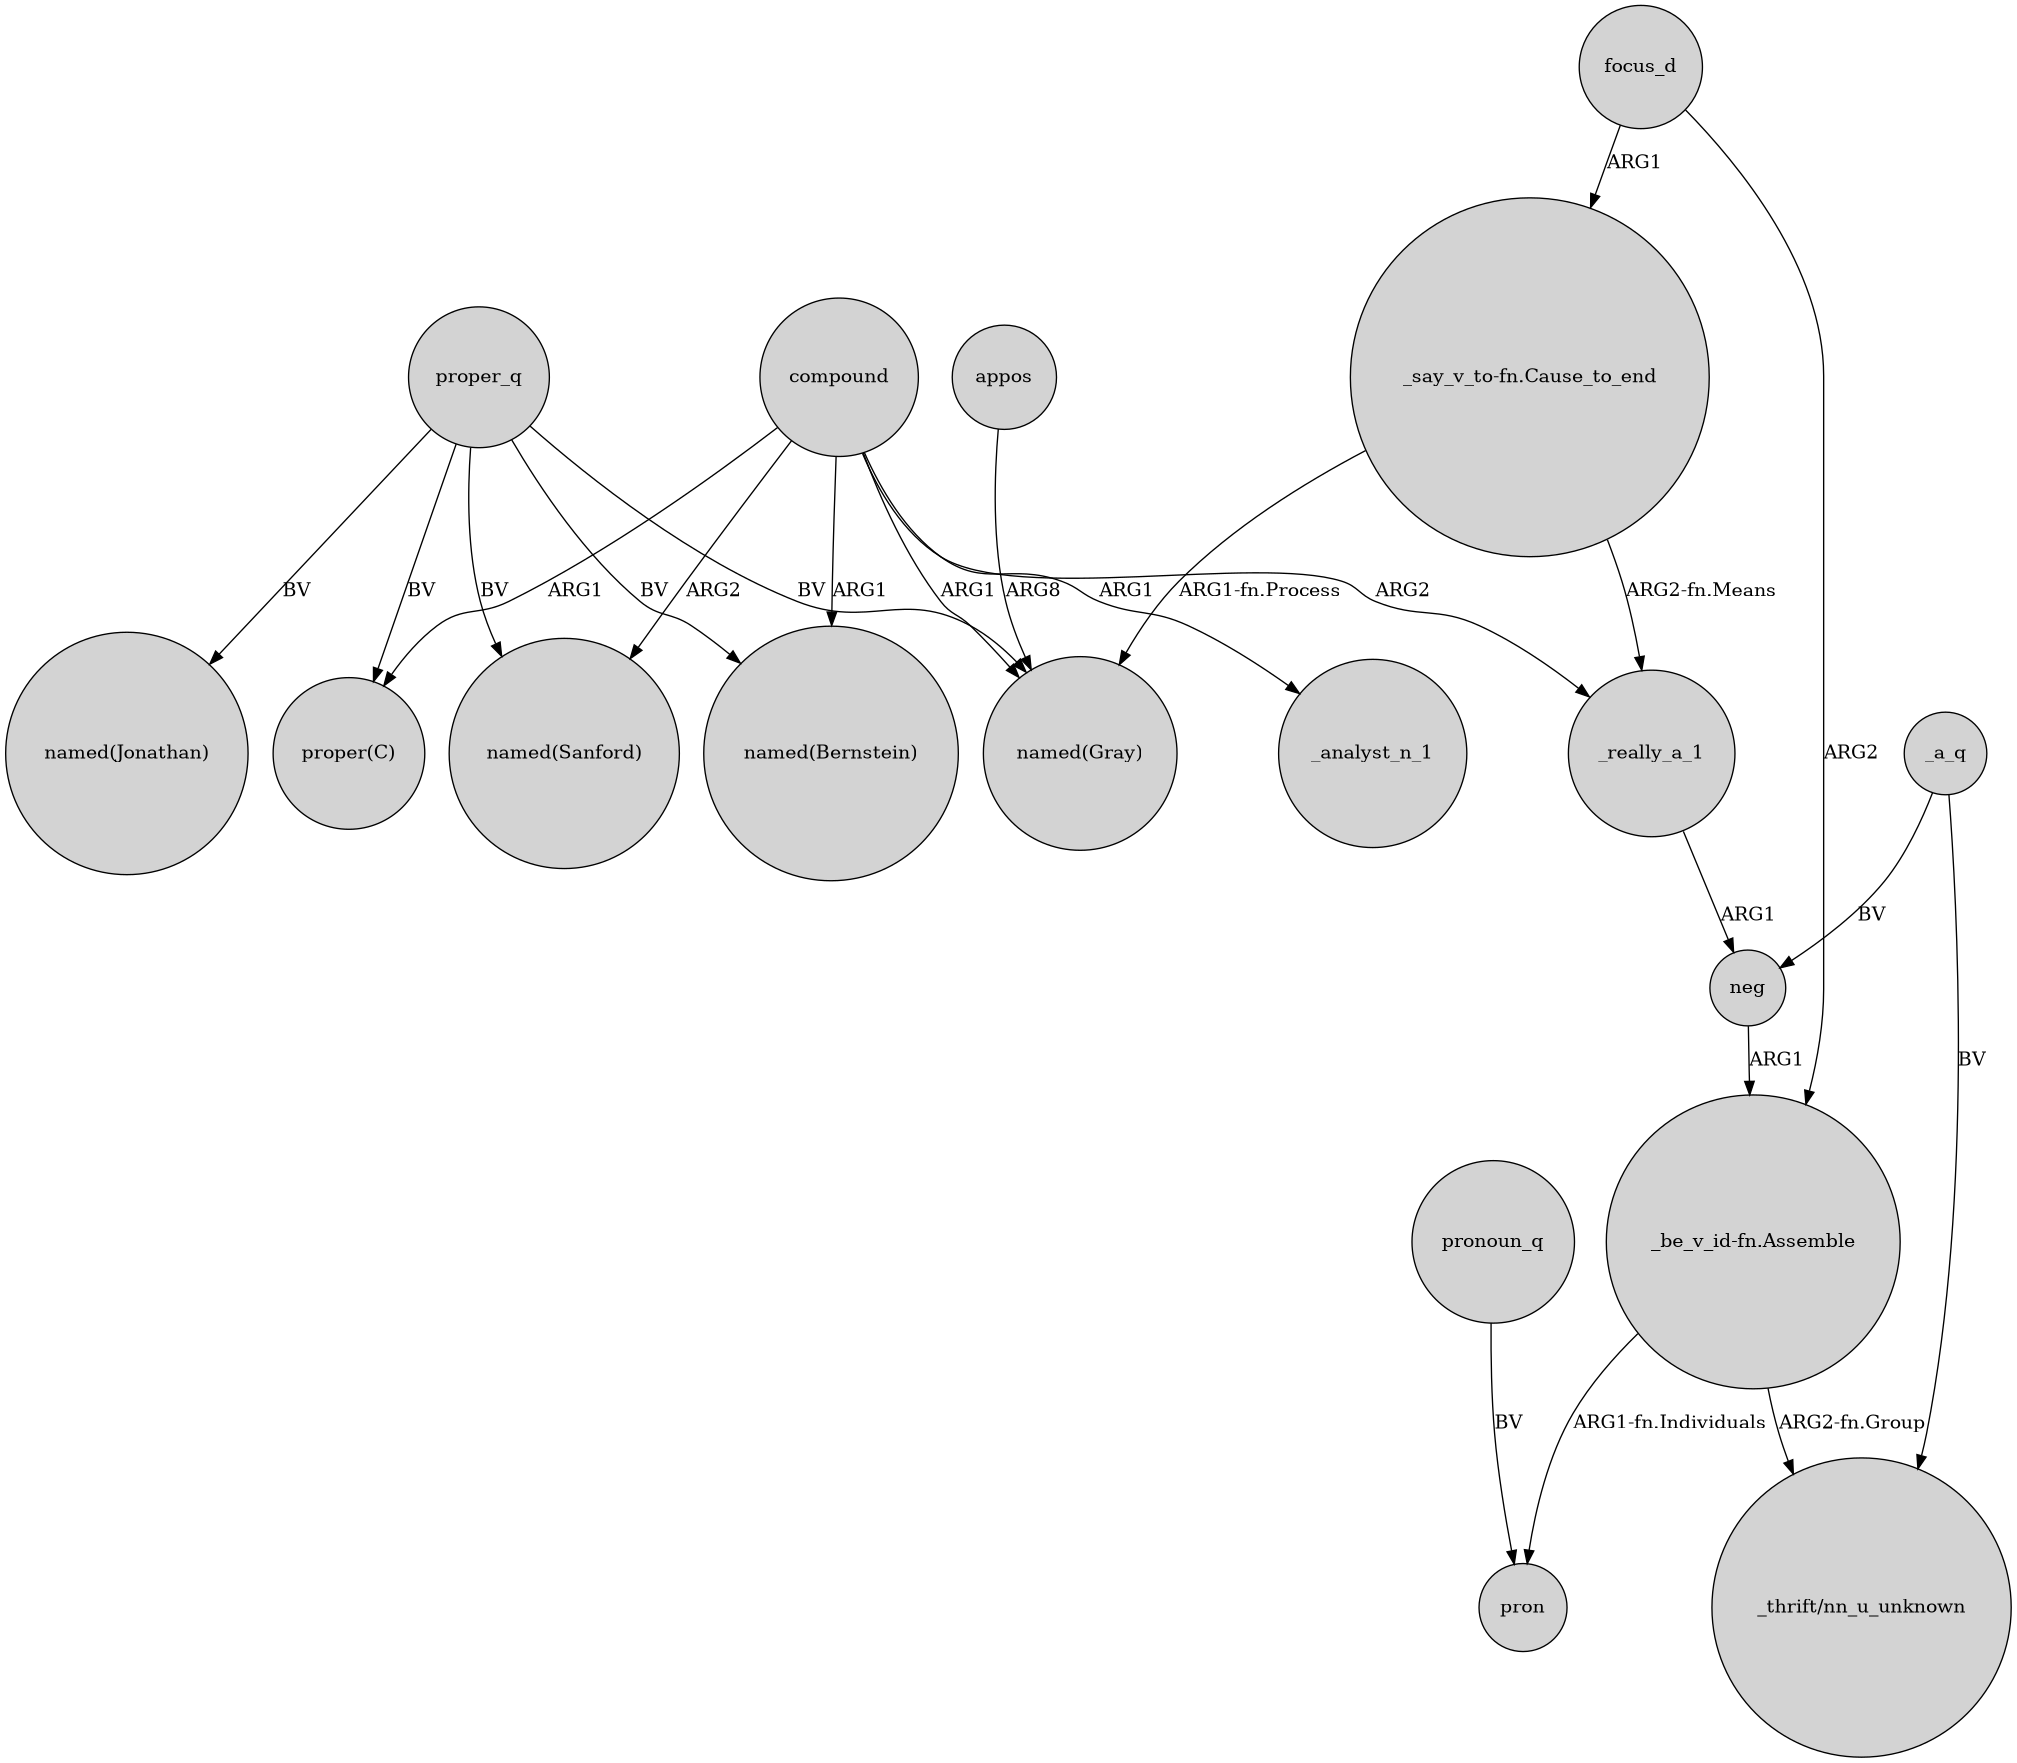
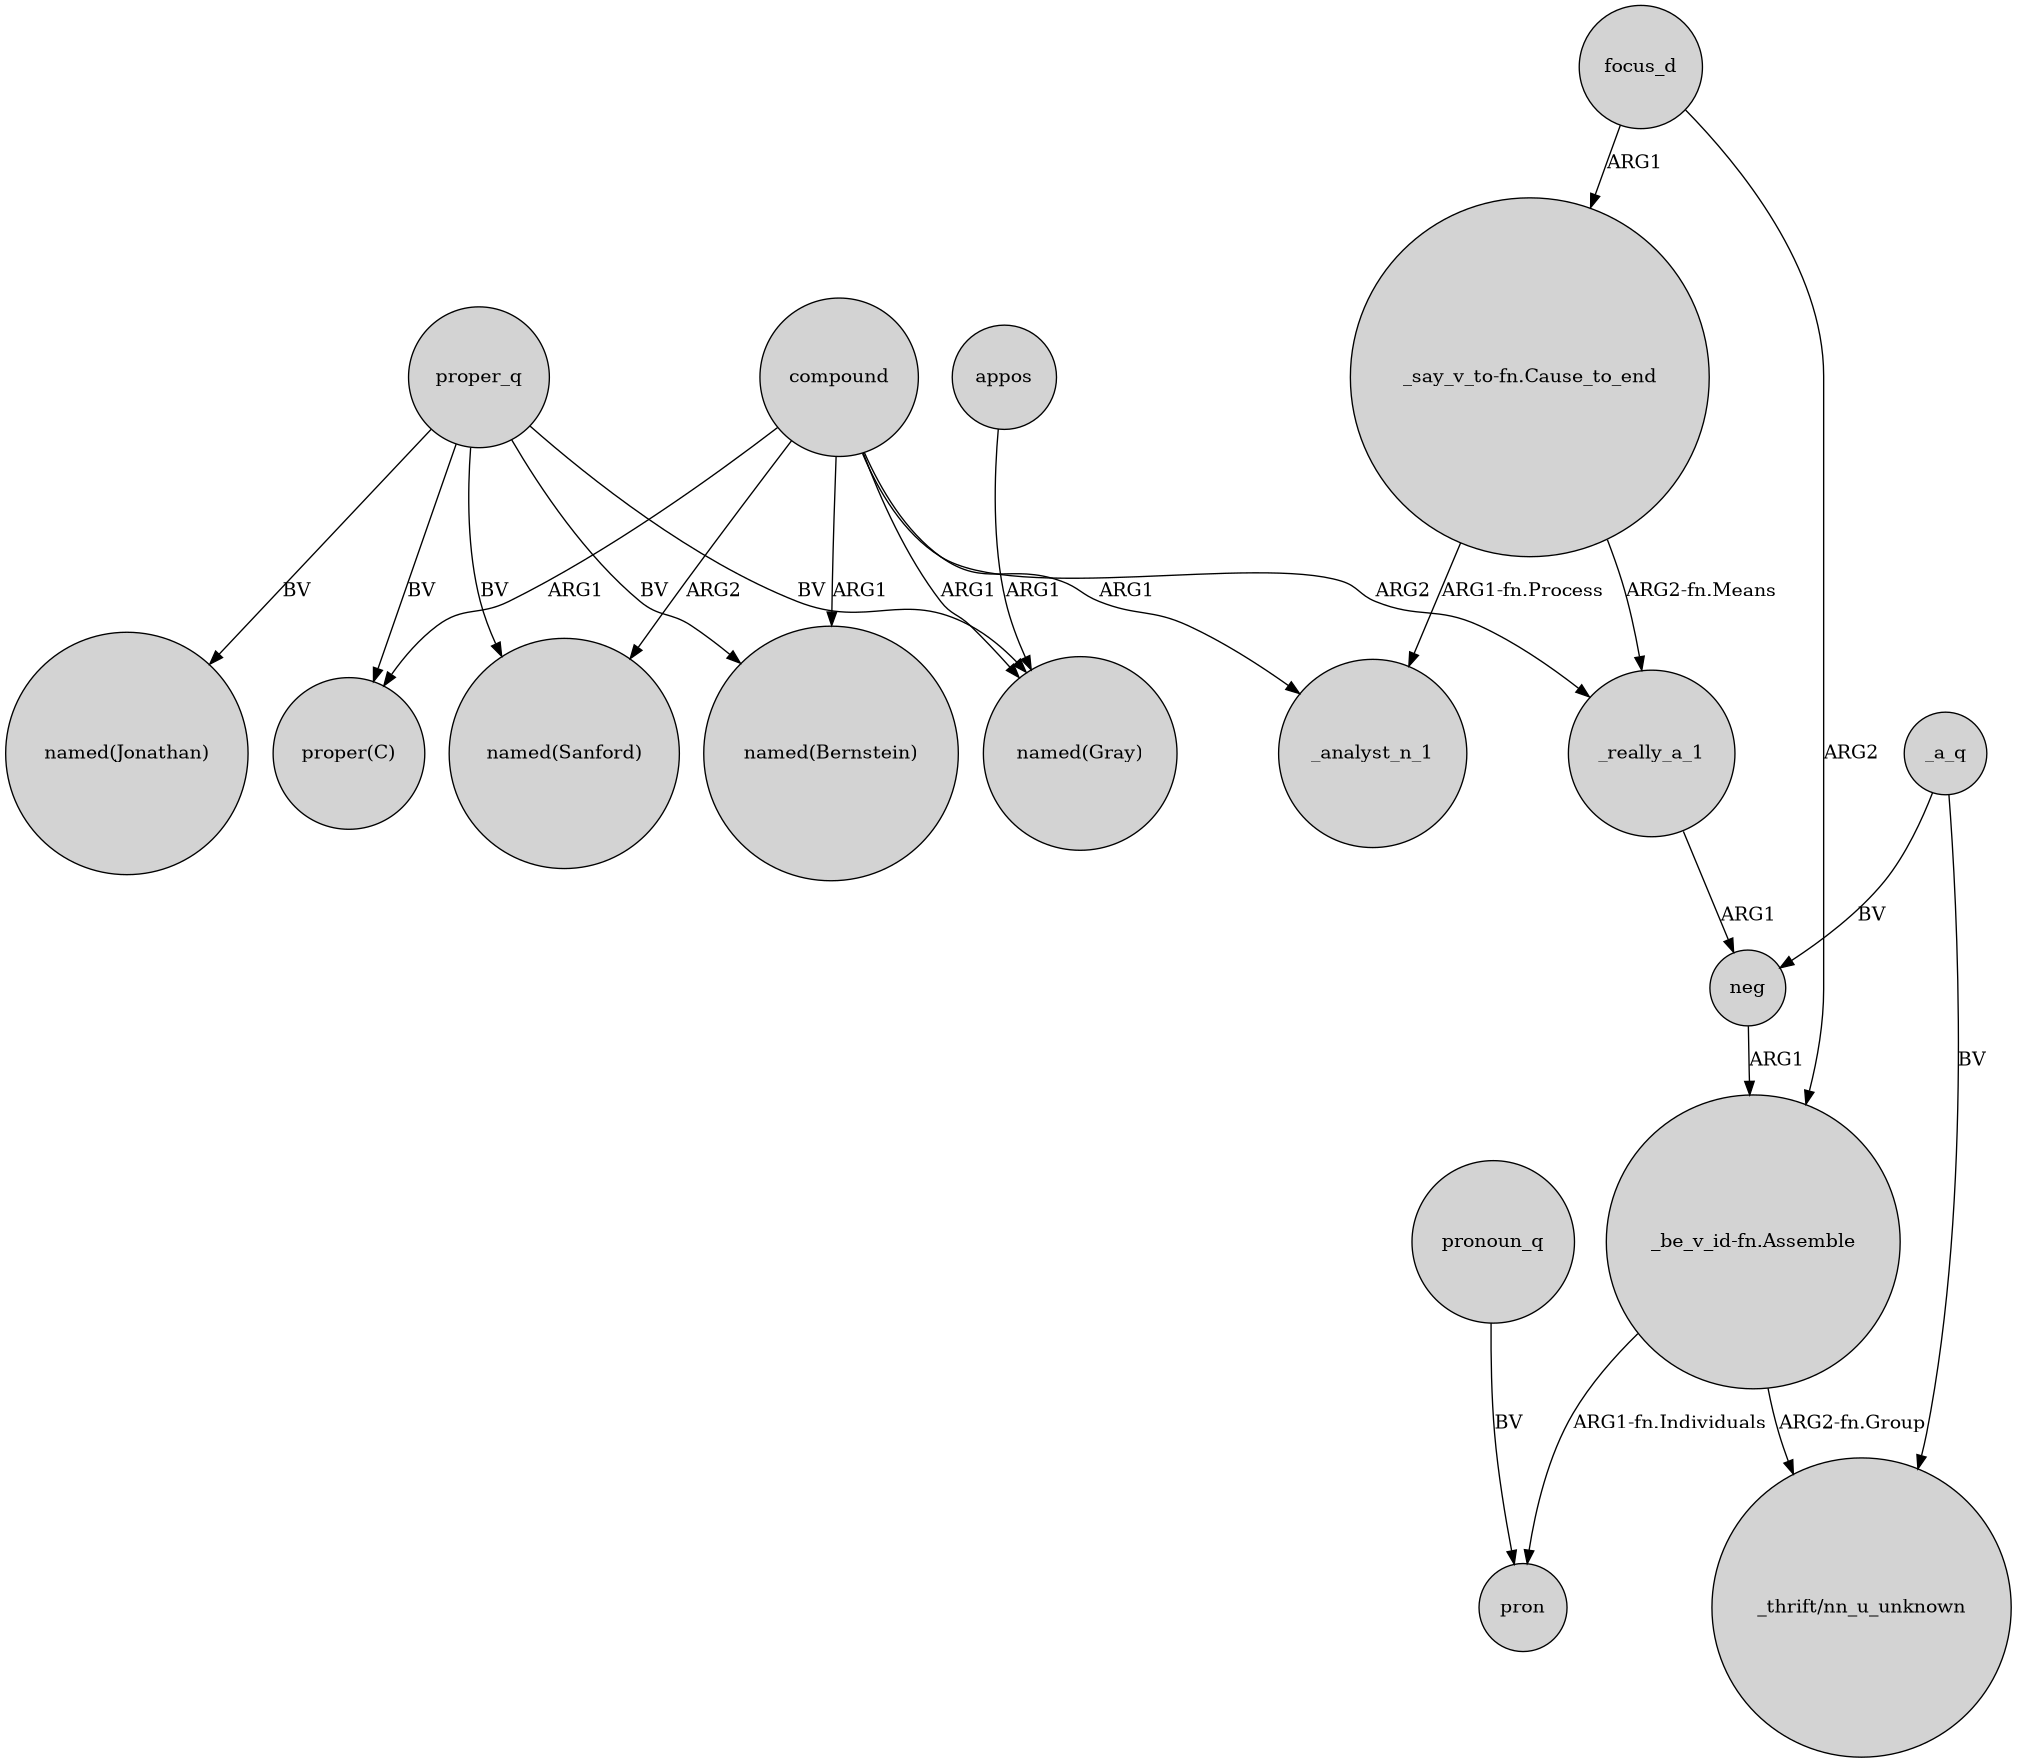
edge "_say_v_to-fn.Cause_to_end" -> "named(Gray)": now "_say_v_to-fn.Cause_to_end" -> "_analyst_n_1"
edge "appos" -> "named(Gray)": label "ARG8" -> "ARG1"
